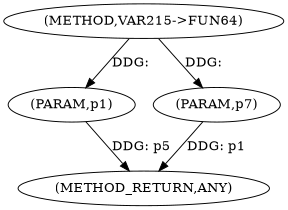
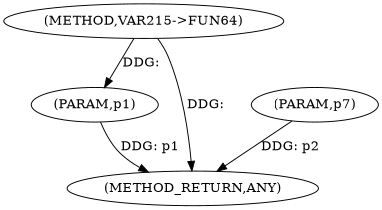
edge "(METHOD,VAR215->FUN64)" -> "(PARAM,p7)": now "(METHOD,VAR215->FUN64)" -> "(METHOD_RETURN,ANY)"
edge "(PARAM,p1)" -> "(METHOD_RETURN,ANY)": label "DDG: p5" -> "DDG: p1"
edge "(PARAM,p7)" -> "(METHOD_RETURN,ANY)": label "DDG: p1" -> "DDG: p2"
